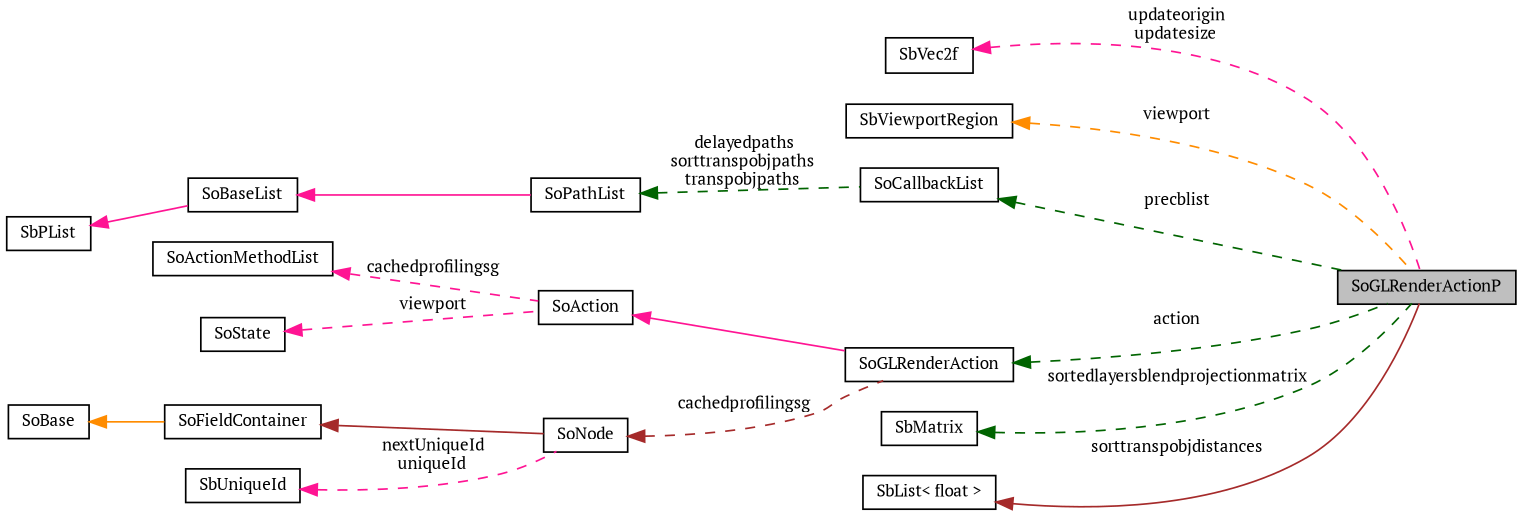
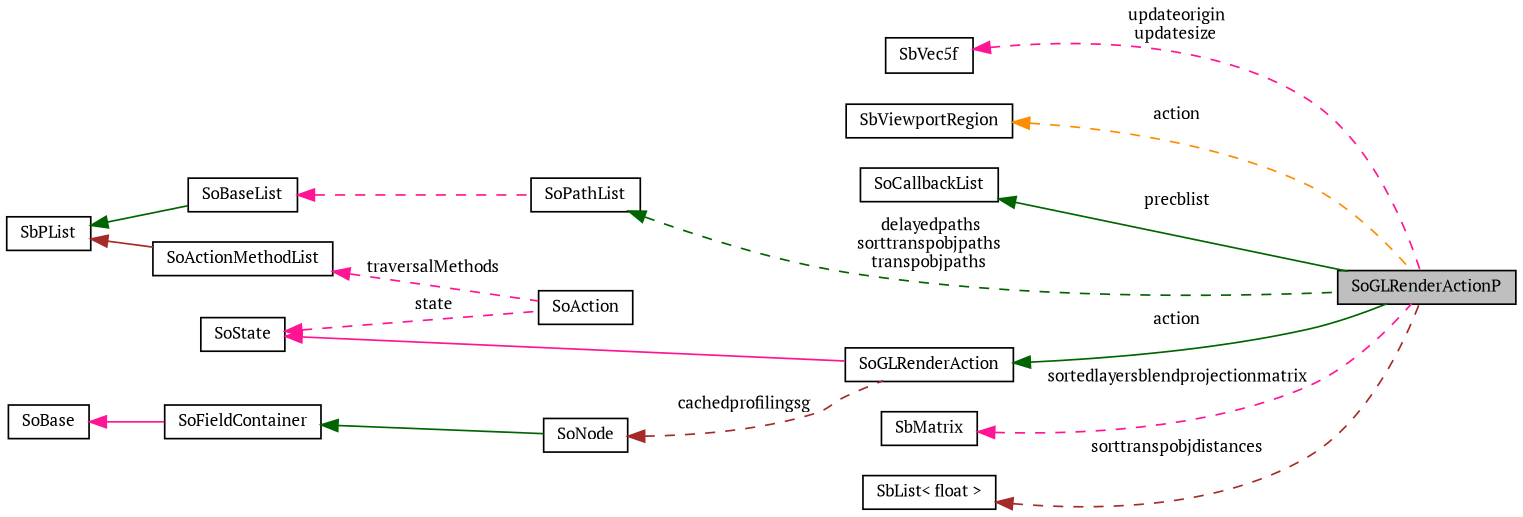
node "SbVec2f": label "SbVec2f" -> "SbVec5f"
edge "SoGLRenderActionP" -> "SbViewportRegion": label " viewport" -> " action"
edge "SoCallbackList" -> "SoPathList": now "SoGLRenderActionP" -> "SoPathList"
edge "SoPathList" -> "SoBaseList": style solid -> dashed
edge "SoBaseList" -> "SbPList": color deeppink -> darkgreen
edge "SoGLRenderActionP" -> "SoCallbackList": style dashed -> solid
edge "SoActionMethodList" -> "SbPList": added
edge "SoAction" -> "SoActionMethodList": label " cachedprofilingsg" -> " traversalMethods"
edge "SoAction" -> "SoState": label " viewport" -> " state"
edge "SoGLRenderAction" -> "SoAction": now "SoGLRenderAction" -> "SoState"
edge "SoGLRenderActionP" -> "SoGLRenderAction": style dashed -> solid
edge "SoGLRenderActionP" -> "SbMatrix": color darkgreen -> deeppink
edge "SoFieldContainer" -> "SoBase": color darkorange -> deeppink
edge "SoNode" -> "SoFieldContainer": color brown -> darkgreen
edge "SoGLRenderActionP" -> "SbList< float >": style solid -> dashed
node "SbUniqueId": removed
